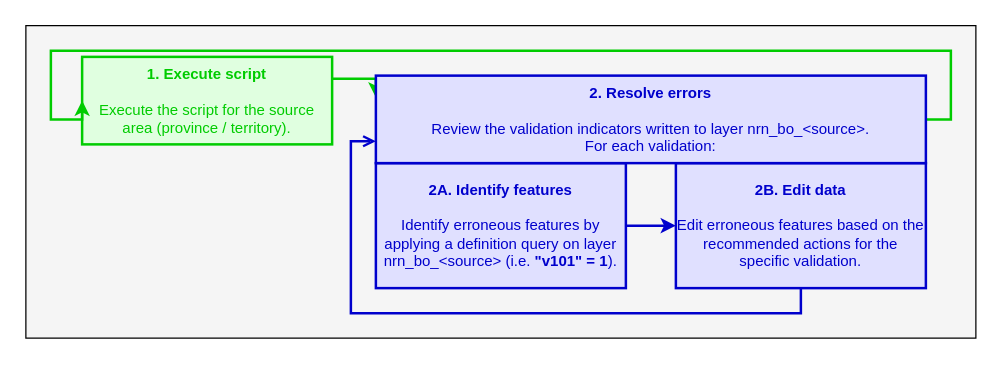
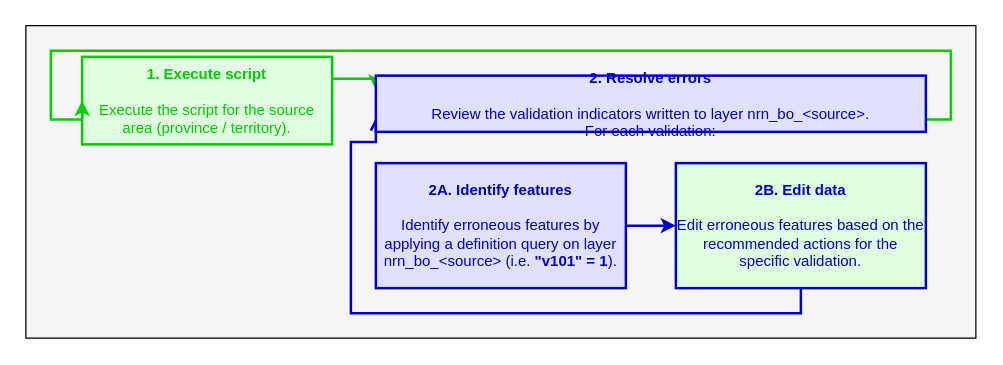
node "2. Resolve errors Review the validation indicators written to layer nrn_bo_<source>. For each validation:": size 550x88 -> 550x56
node "2B. Edit data Edit erroneous features based on the recommended actions for the specific validation.": fillcolor #e0e0ff -> #e0ffe0
